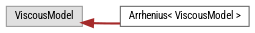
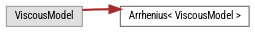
edge "Arrhenius< ViscousModel >" -> "ViscousModel": reversed
